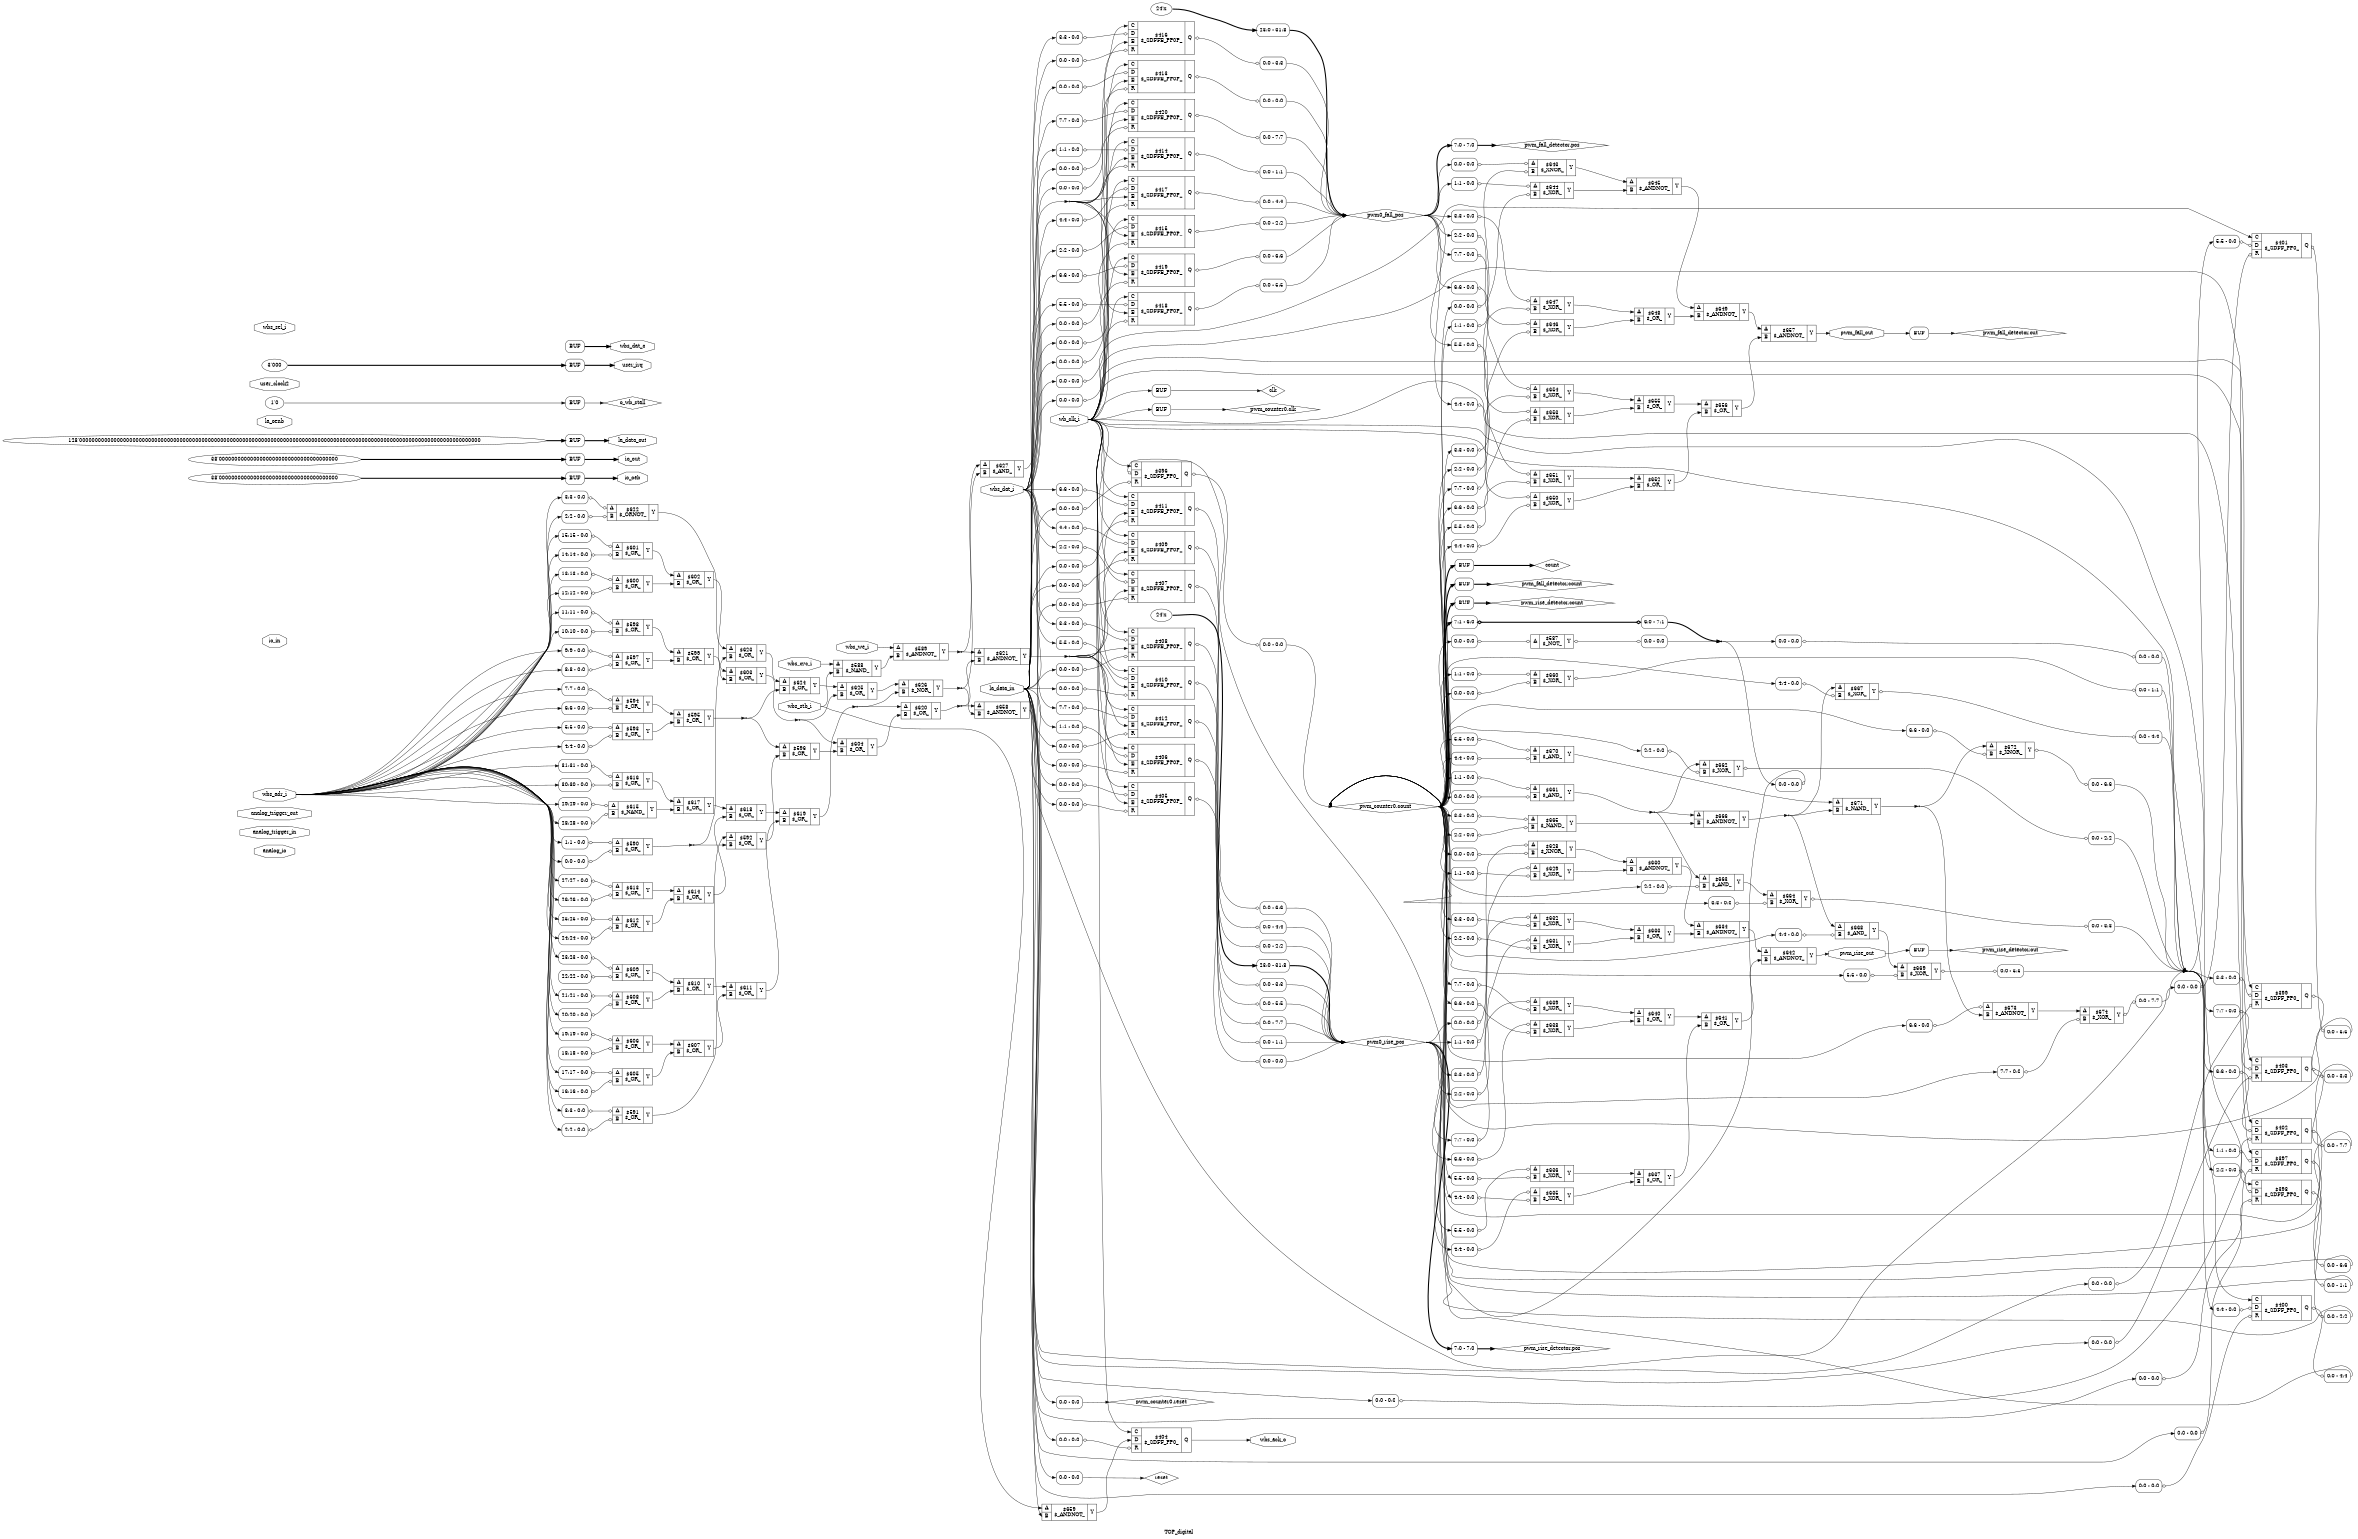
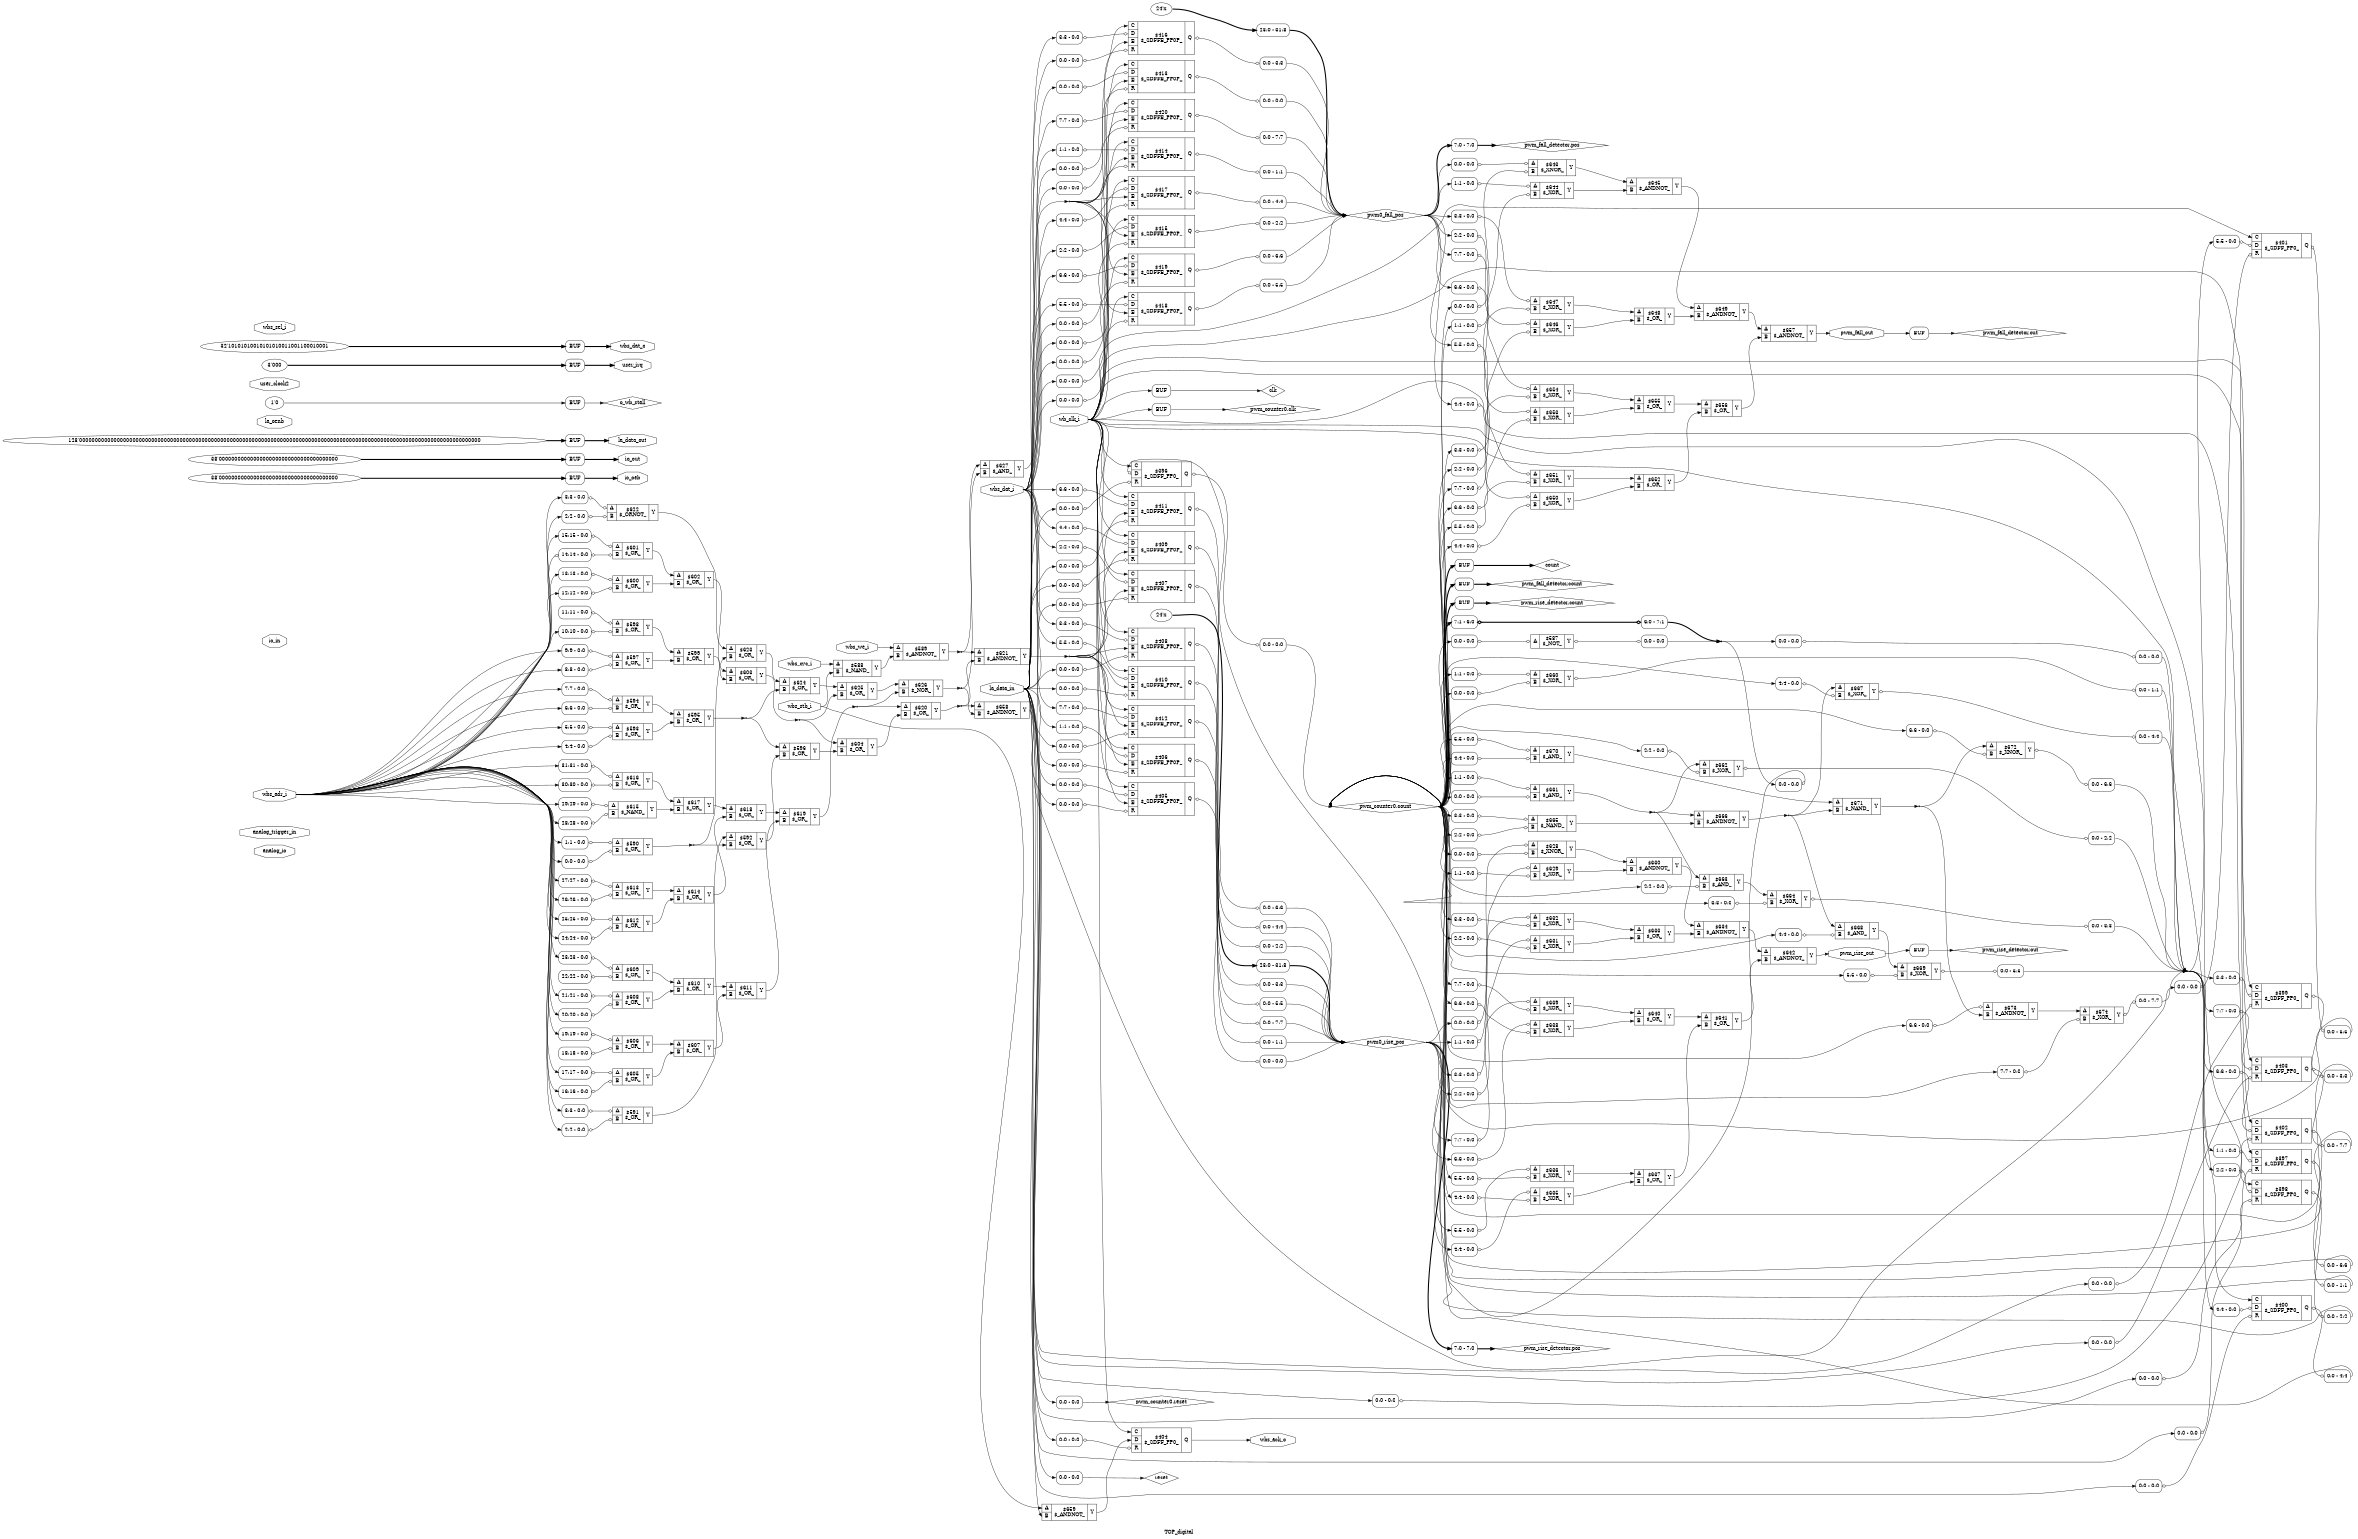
node "32'10101010010101010011001100010001": added
edge "wbs_adr_i" -> "14:14 - 0:0": arrowhead normal -> odiamond
edge "wbs_adr_i" -> "11:11 - 0:0": removed
node "analog_trigger_out": removed
